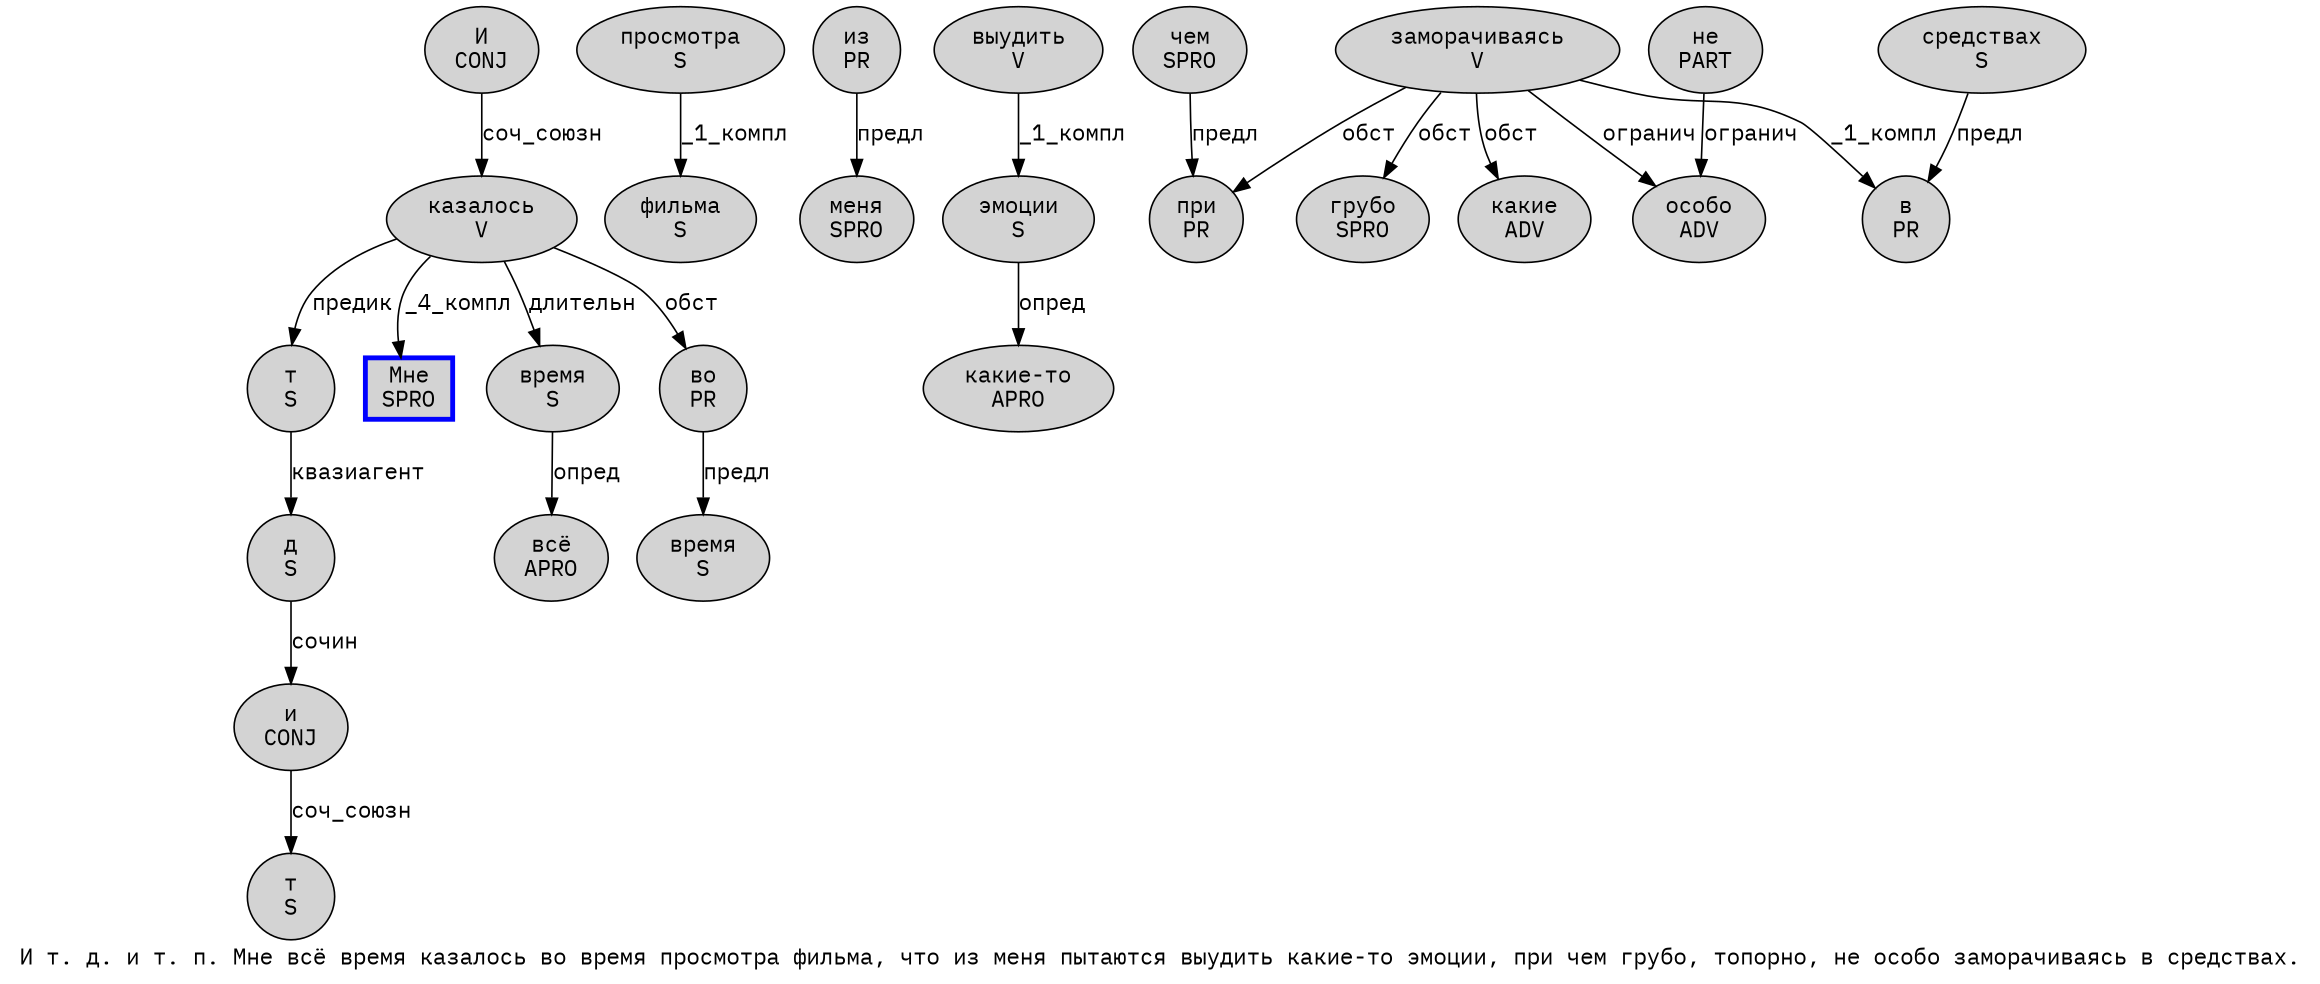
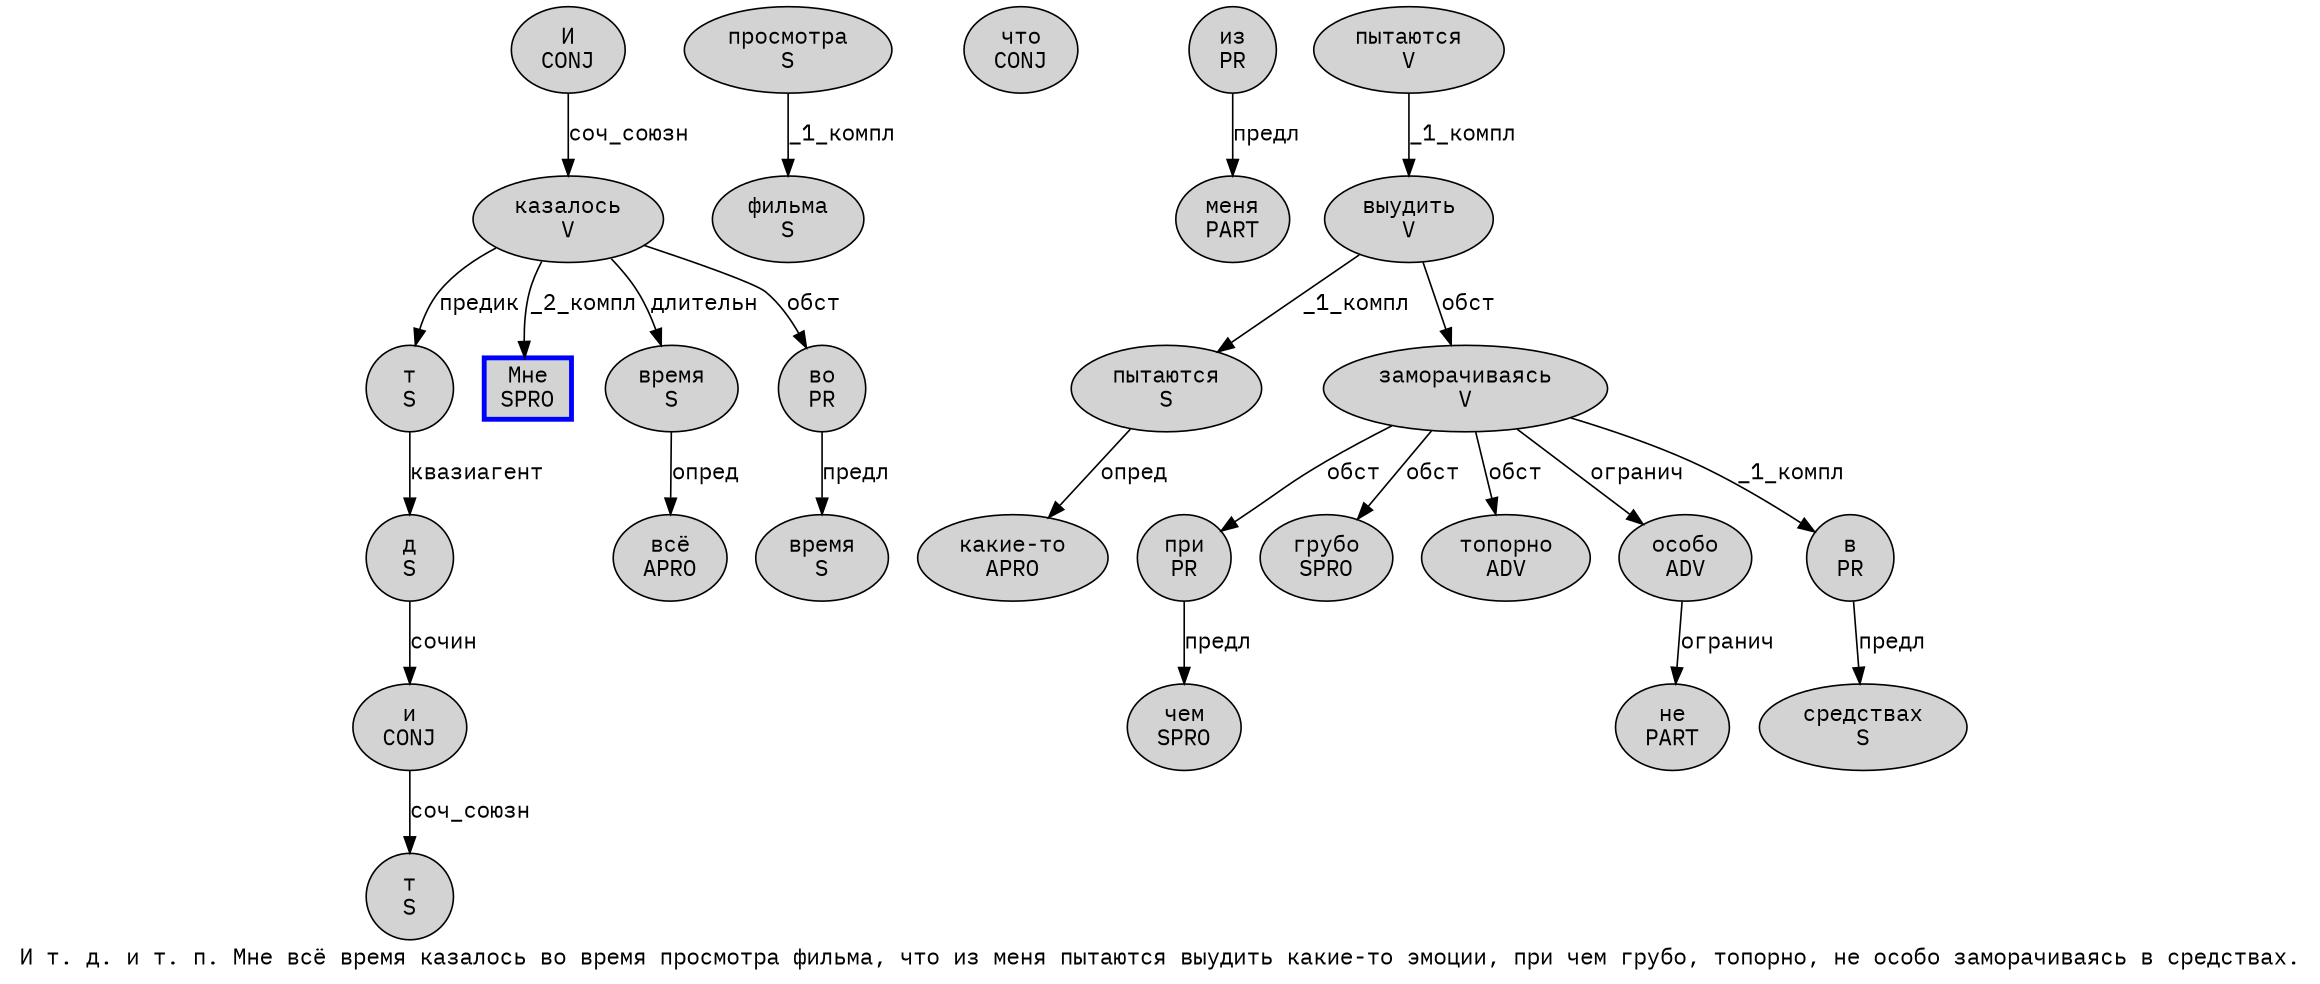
node "что CONJ": added
node "пытаются V": added
edge "не PART" -> "особо ADV": reversed
edge "чем SPRO" -> "при PR": reversed
edge "средствах S" -> "в PR": reversed
node "меня SPRO": label "меня SPRO" -> "меня PART"
node "эмоции S": label "эмоции S" -> "пытаются S"
node "какие ADV": label "какие ADV" -> "топорно ADV"
edge "выудить V" -> "заморачиваясь V": added, label "обст"
edge "казалось V" -> "Мне SPRO": label "_4_компл" -> "_2_компл"
